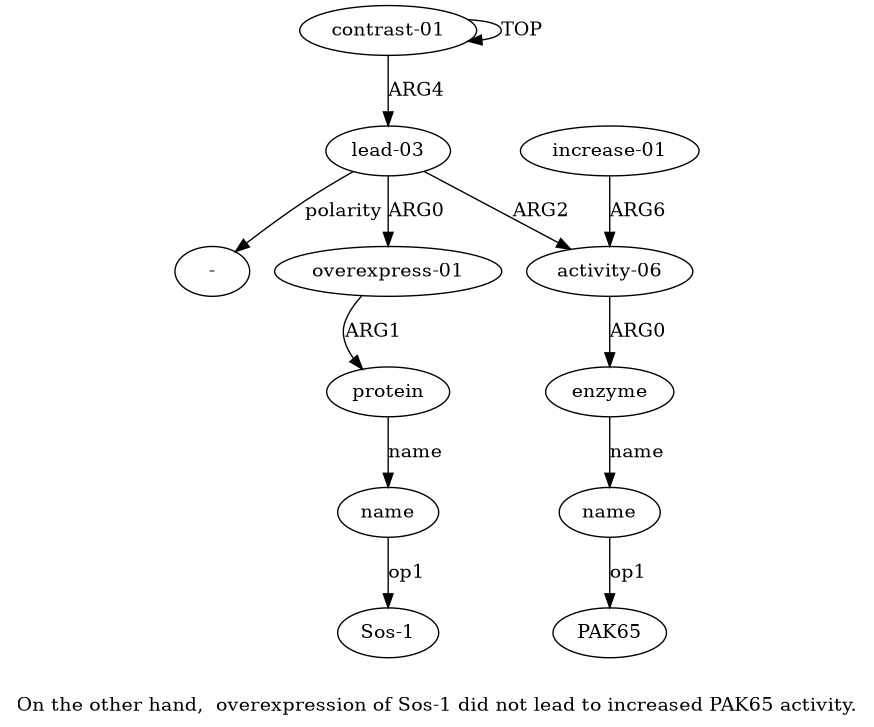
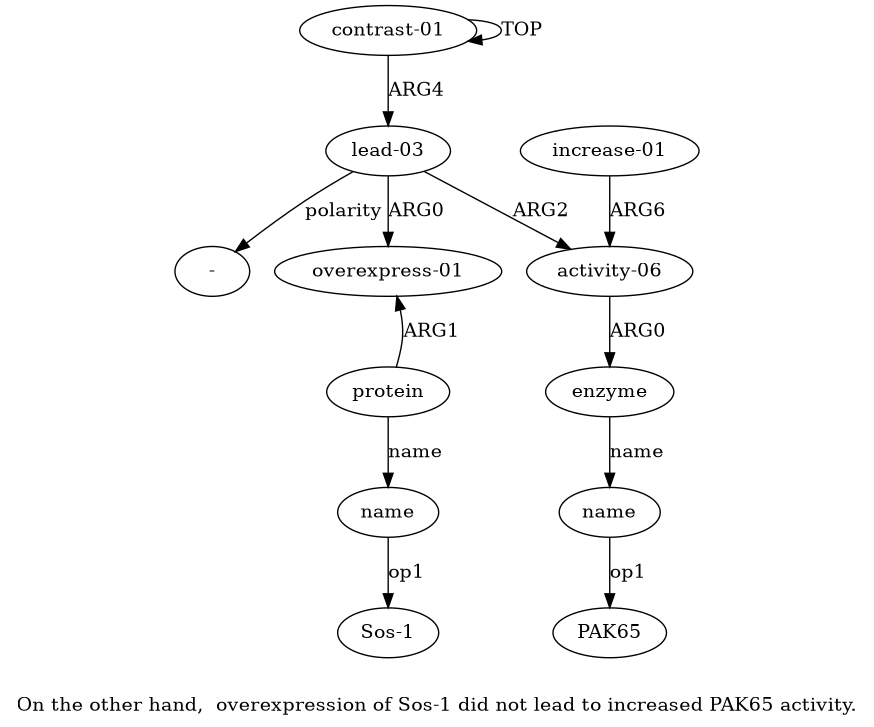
edge "overexpress-01" -> "protein": reversed
